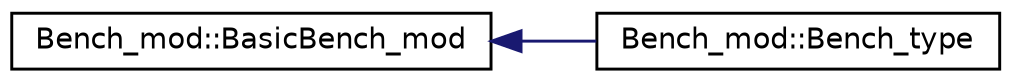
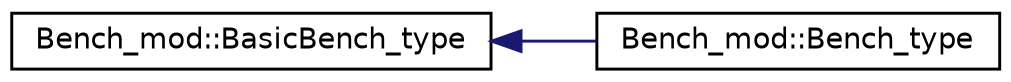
node "Bench_mod::BasicBench_mod": label "Bench_mod::BasicBench_mod" -> "Bench_mod::BasicBench_type"
